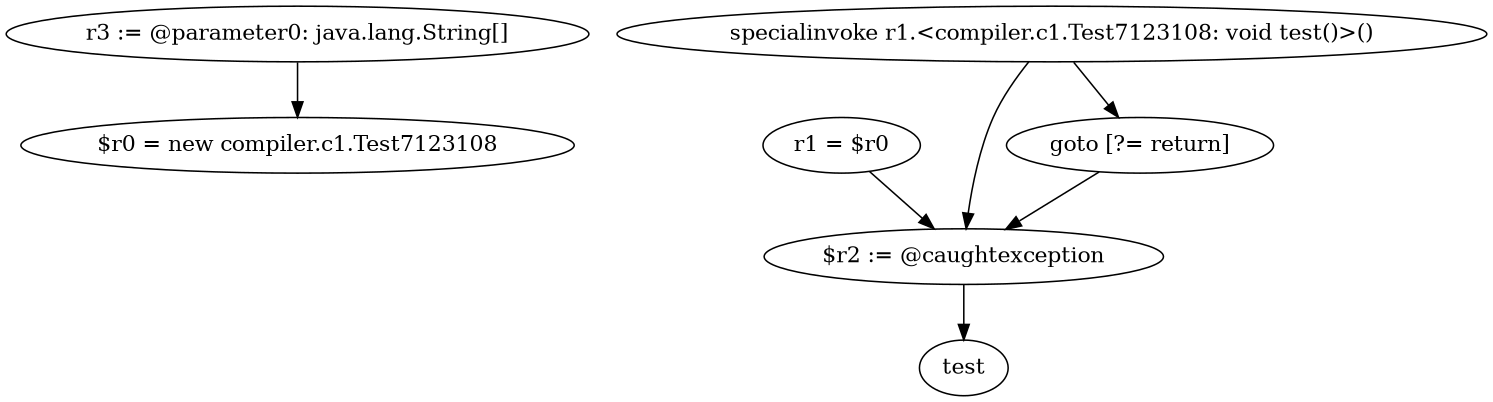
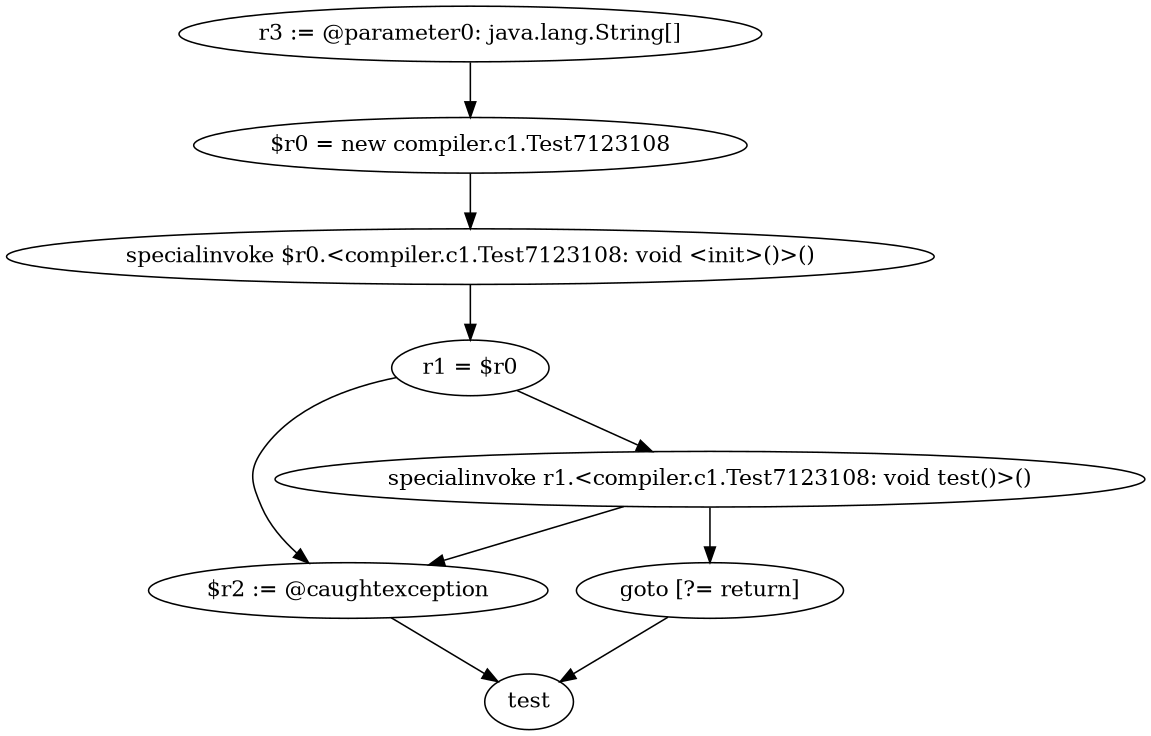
edge "goto [?= return]" -> "$r2 := @caughtexception": now "goto [?= return]" -> "test"
node "specialinvoke $r0.<compiler.c1.Test7123108: void <init>()>()": added
edge "r1 = $r0" -> "specialinvoke r1.<compiler.c1.Test7123108: void test()>()": added
